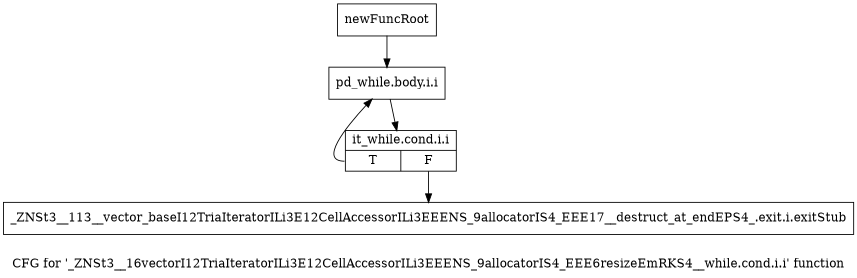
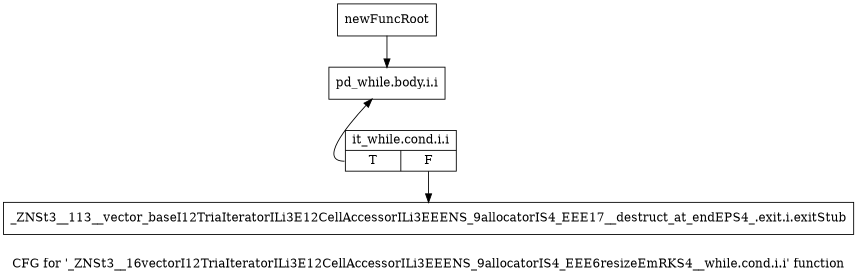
edge "pd_while.body.i.i" -> "it_while.cond.i.i": removed
